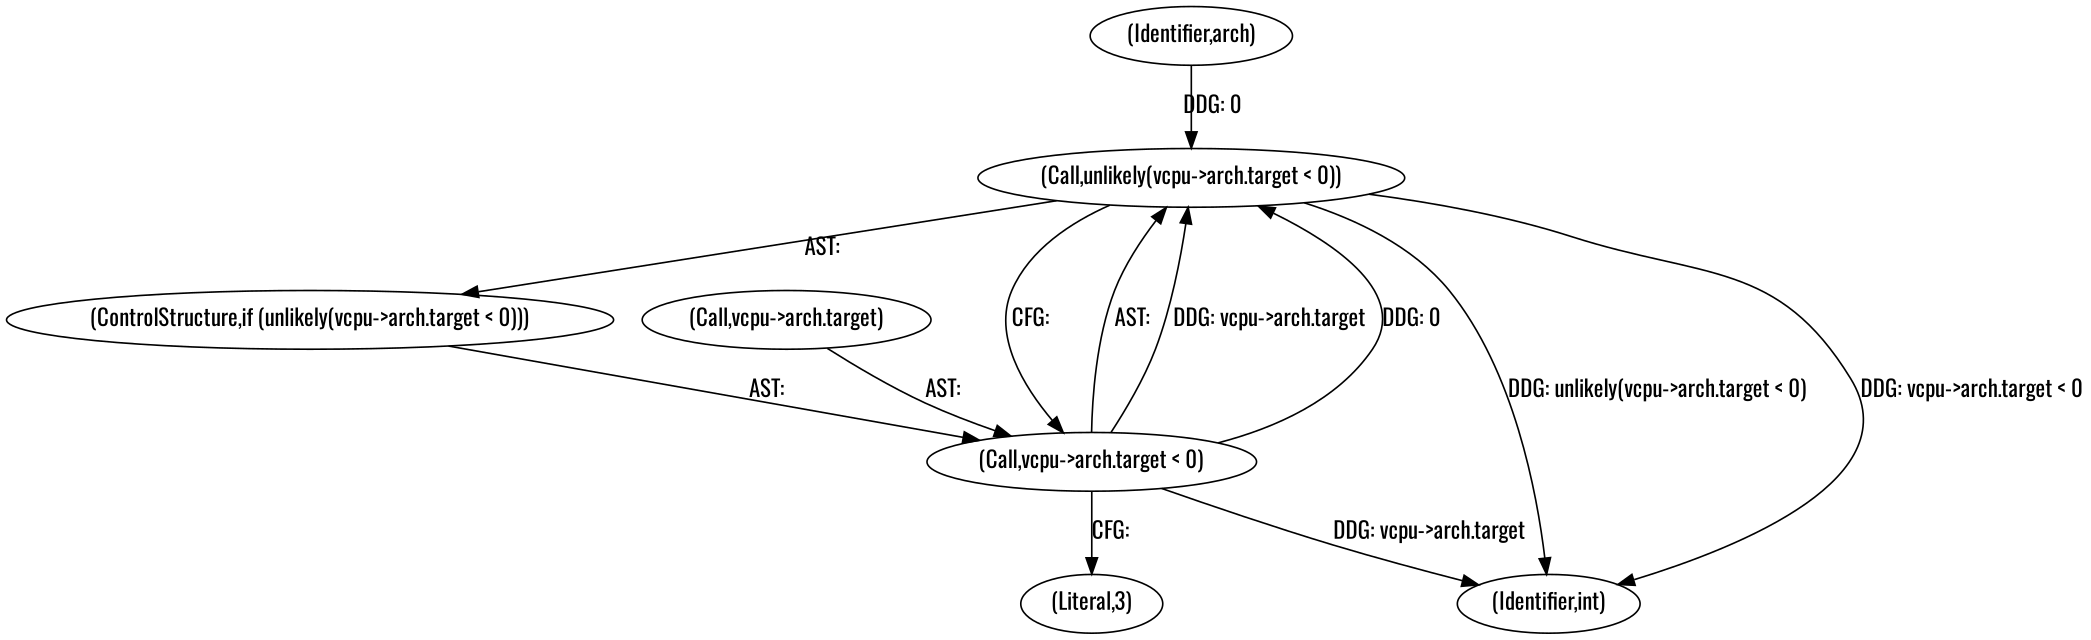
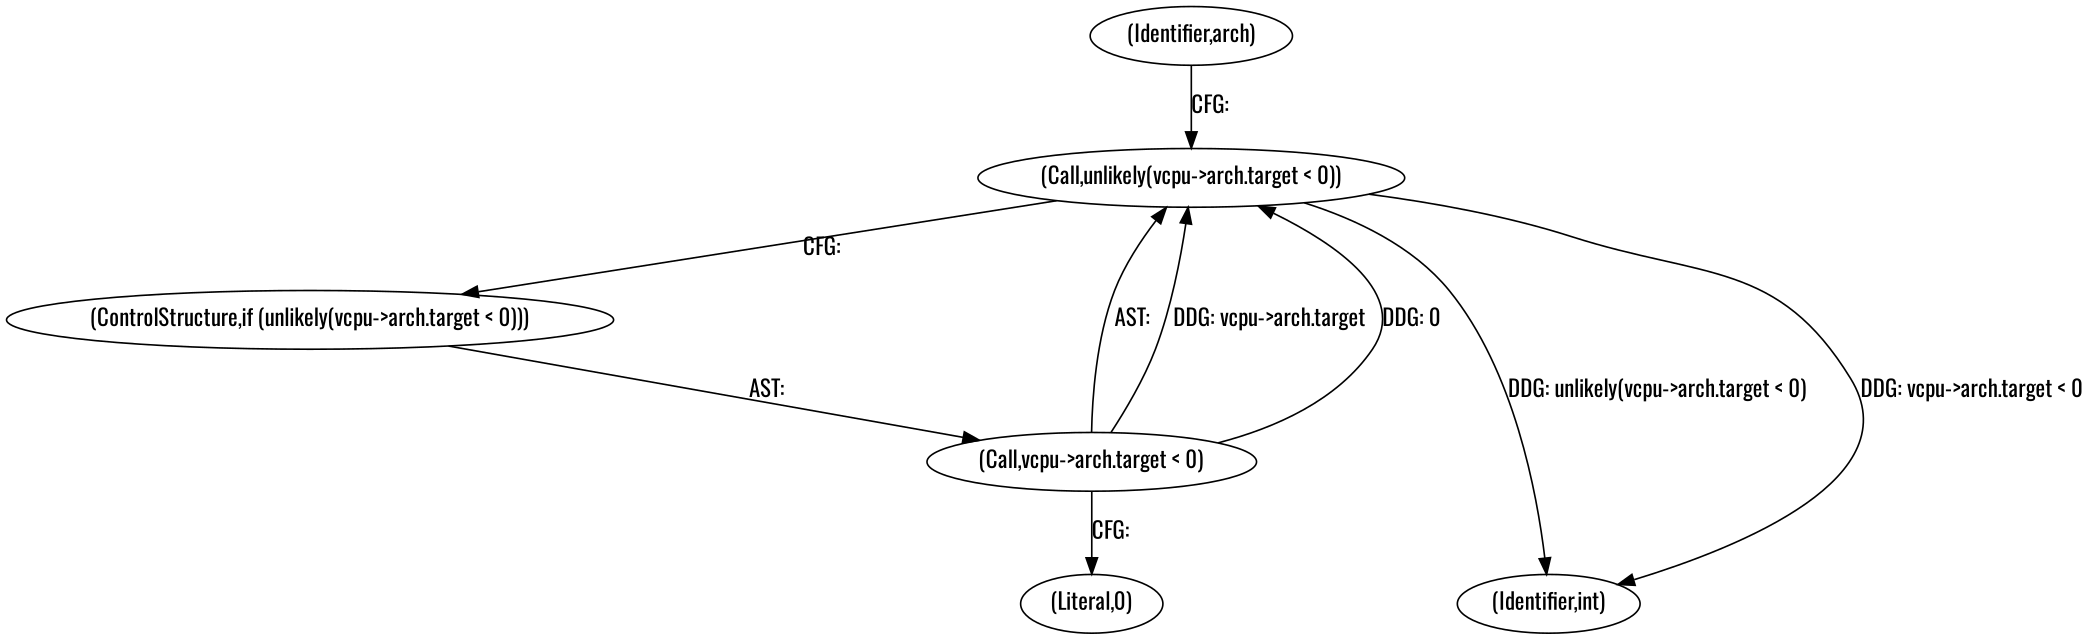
edge "(Identifier,arch)" -> "(Call,unlikely(vcpu->arch.target < 0))": label "DDG: 0" -> "CFG: "
edge "(Call,unlikely(vcpu->arch.target < 0))" -> "(ControlStructure,if (unlikely(vcpu->arch.target < 0)))": label "AST: " -> "CFG: "
edge "(Call,unlikely(vcpu->arch.target < 0))" -> "(Call,vcpu->arch.target < 0)": removed, label "CFG:"
node "(Call,vcpu->arch.target)": removed
edge "(Call,vcpu->arch.target < 0)" -> "(Identifier,int)": removed, label "DDG: vcpu->arch.target"
node "(Literal,3)": label "(Literal,3)" -> "(Literal,0)"
